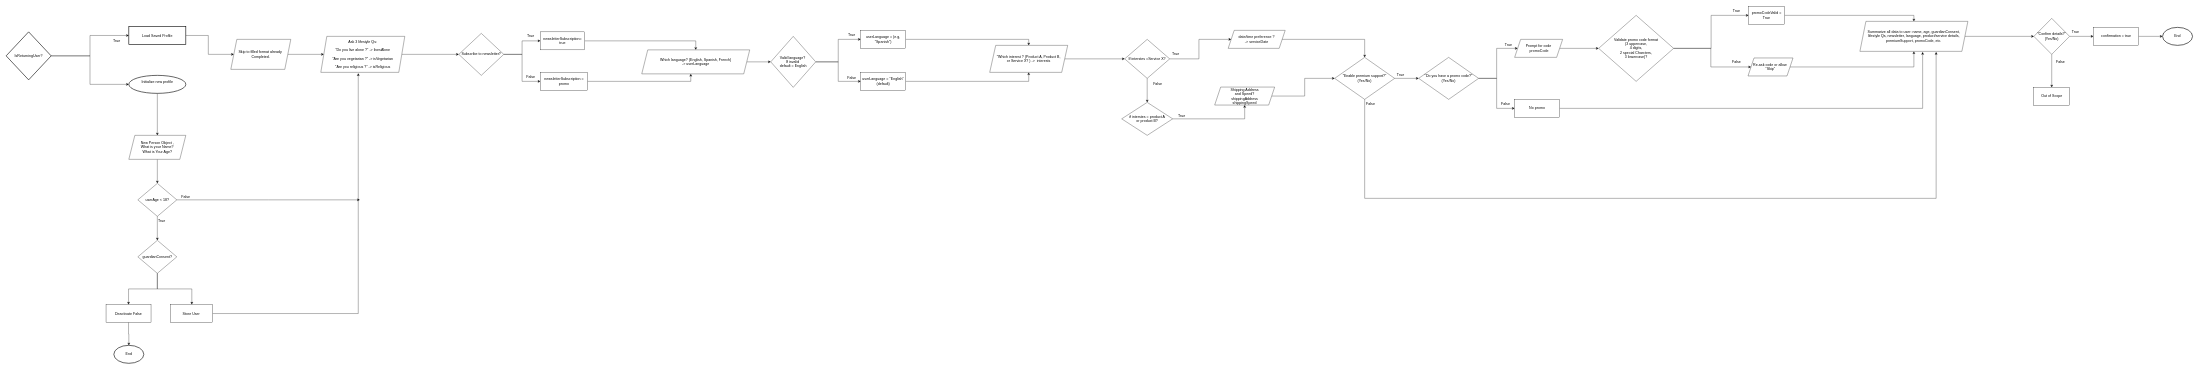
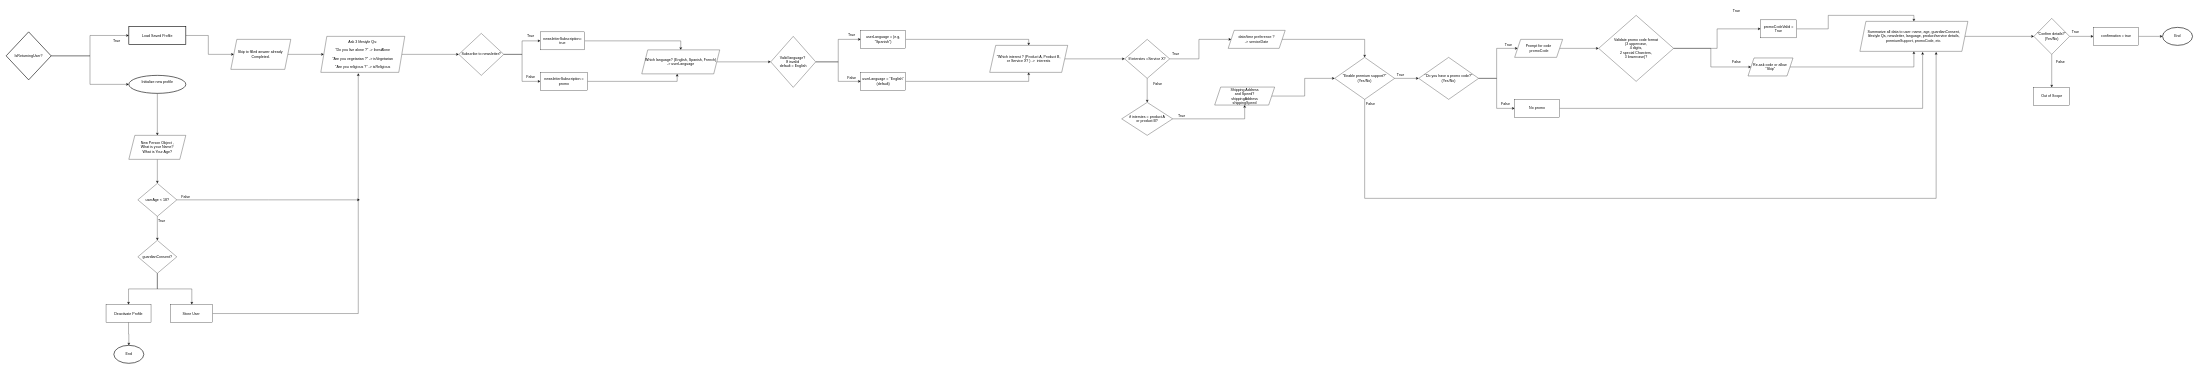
node "promoCodeValid = True": moved (1767, 15) -> (1779, 29)
node "Skip to filled format already Completed.": label "Skip to filled format already Completed." -> "Skip to filled answer already Completed."
node "Which language? (English, Spanish, French) -> userLanguage": size 108x24 -> 78x24
node "Deactivate False": label "Deactivate False" -> "Deactivate Profile"
